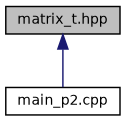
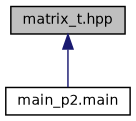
node "main_p2.cpp": label "main_p2.cpp" -> "main_p2.main"
